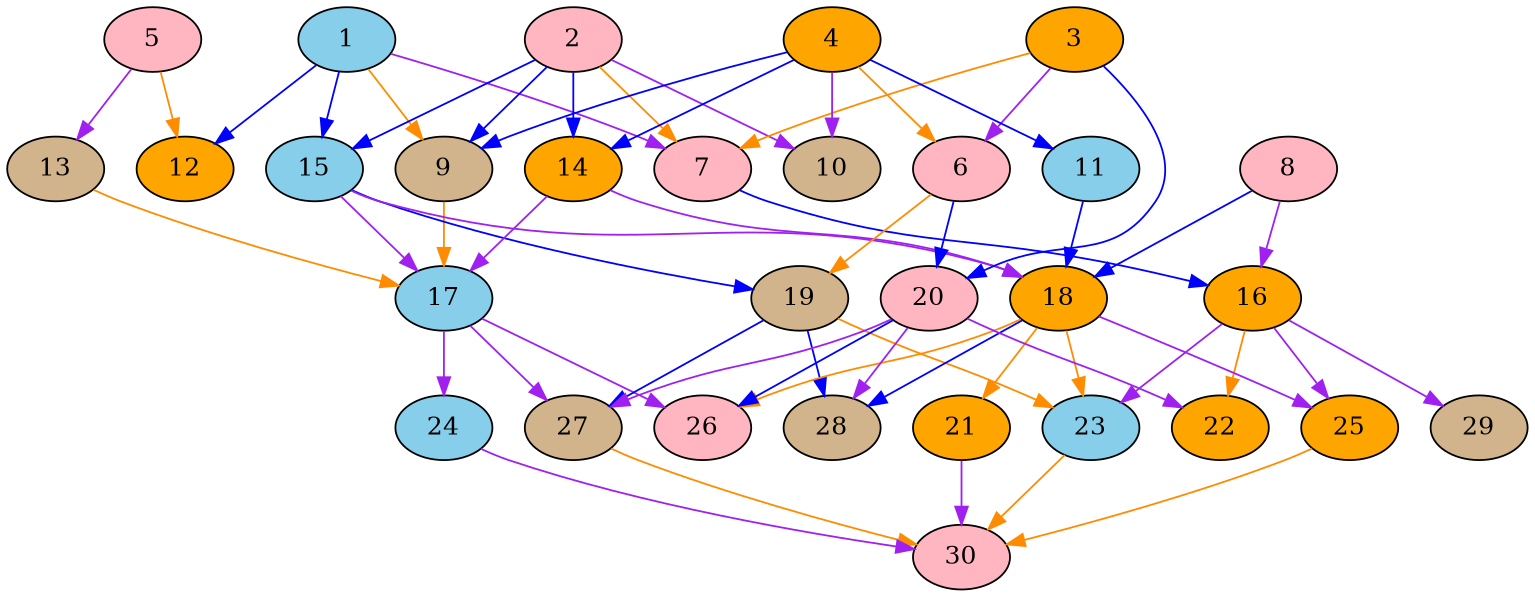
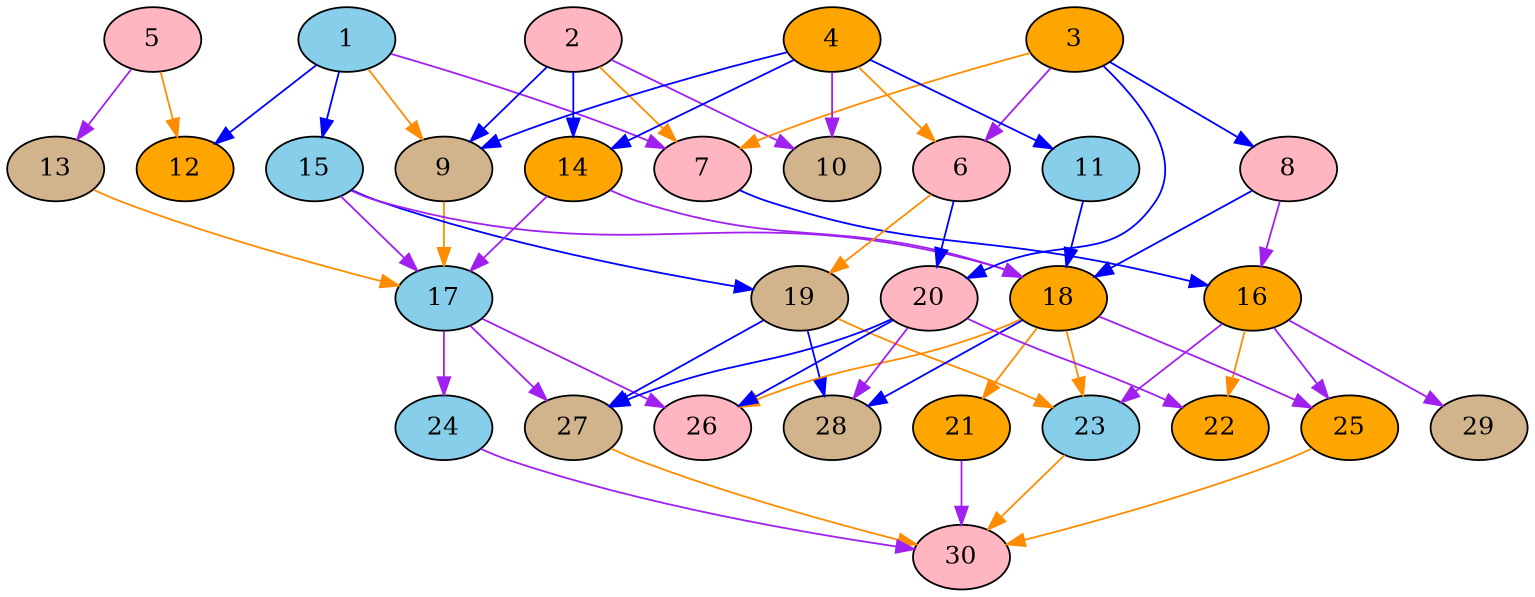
edge "2" -> "15": removed
edge "3" -> "8": added
edge "20" -> "27": color purple -> blue
